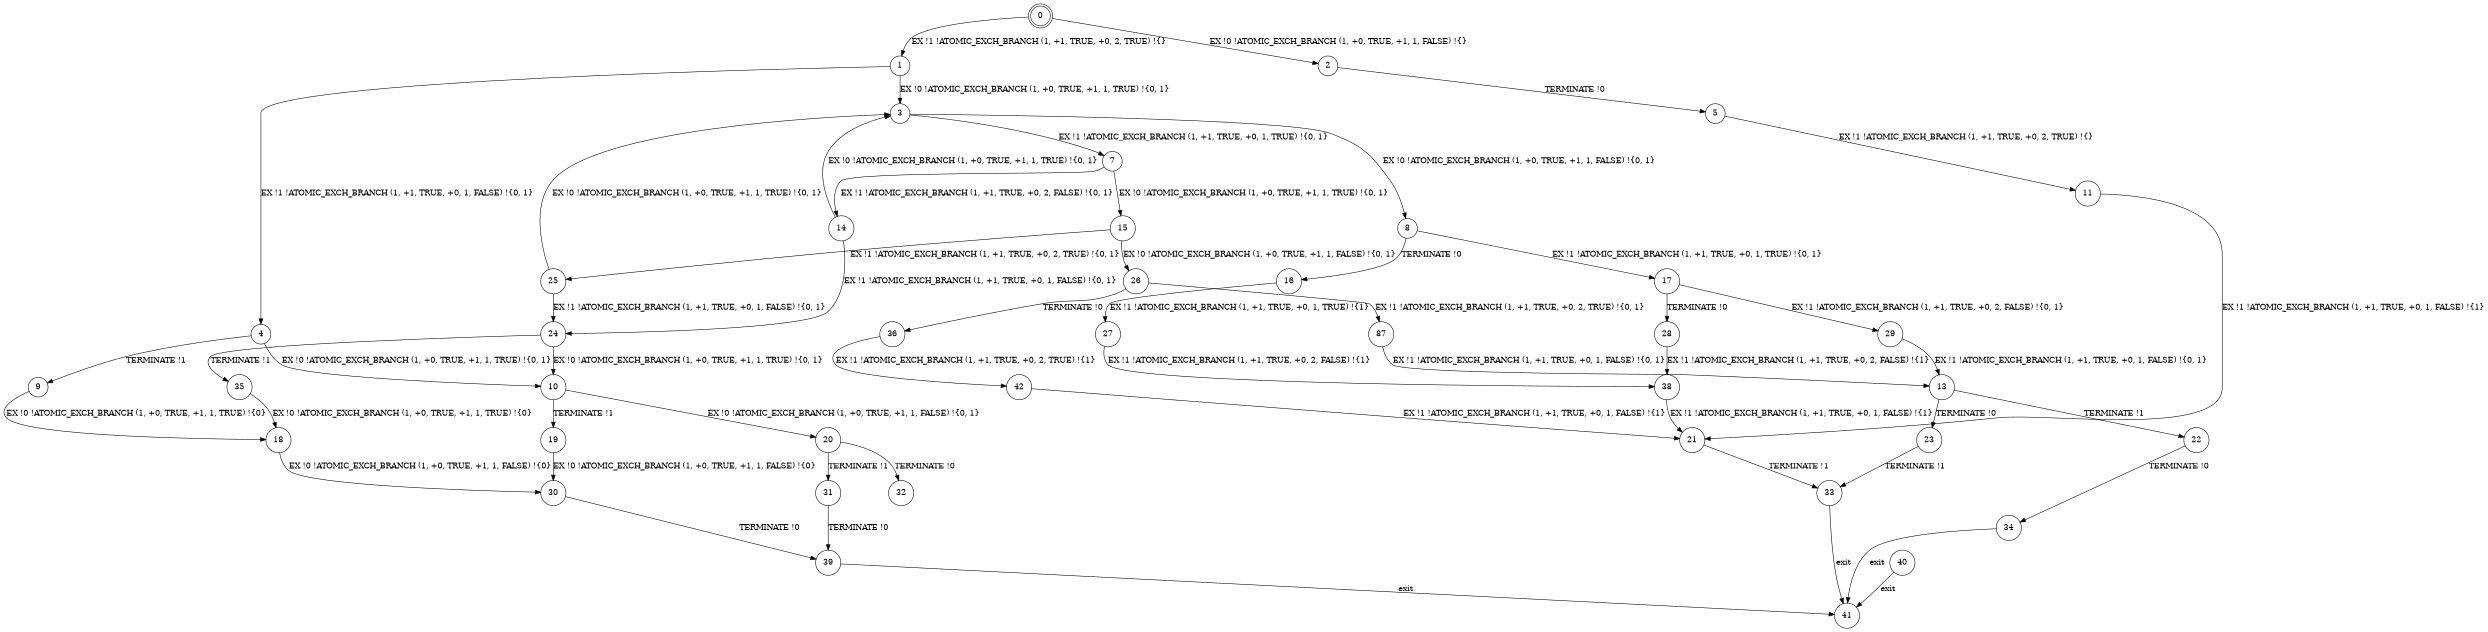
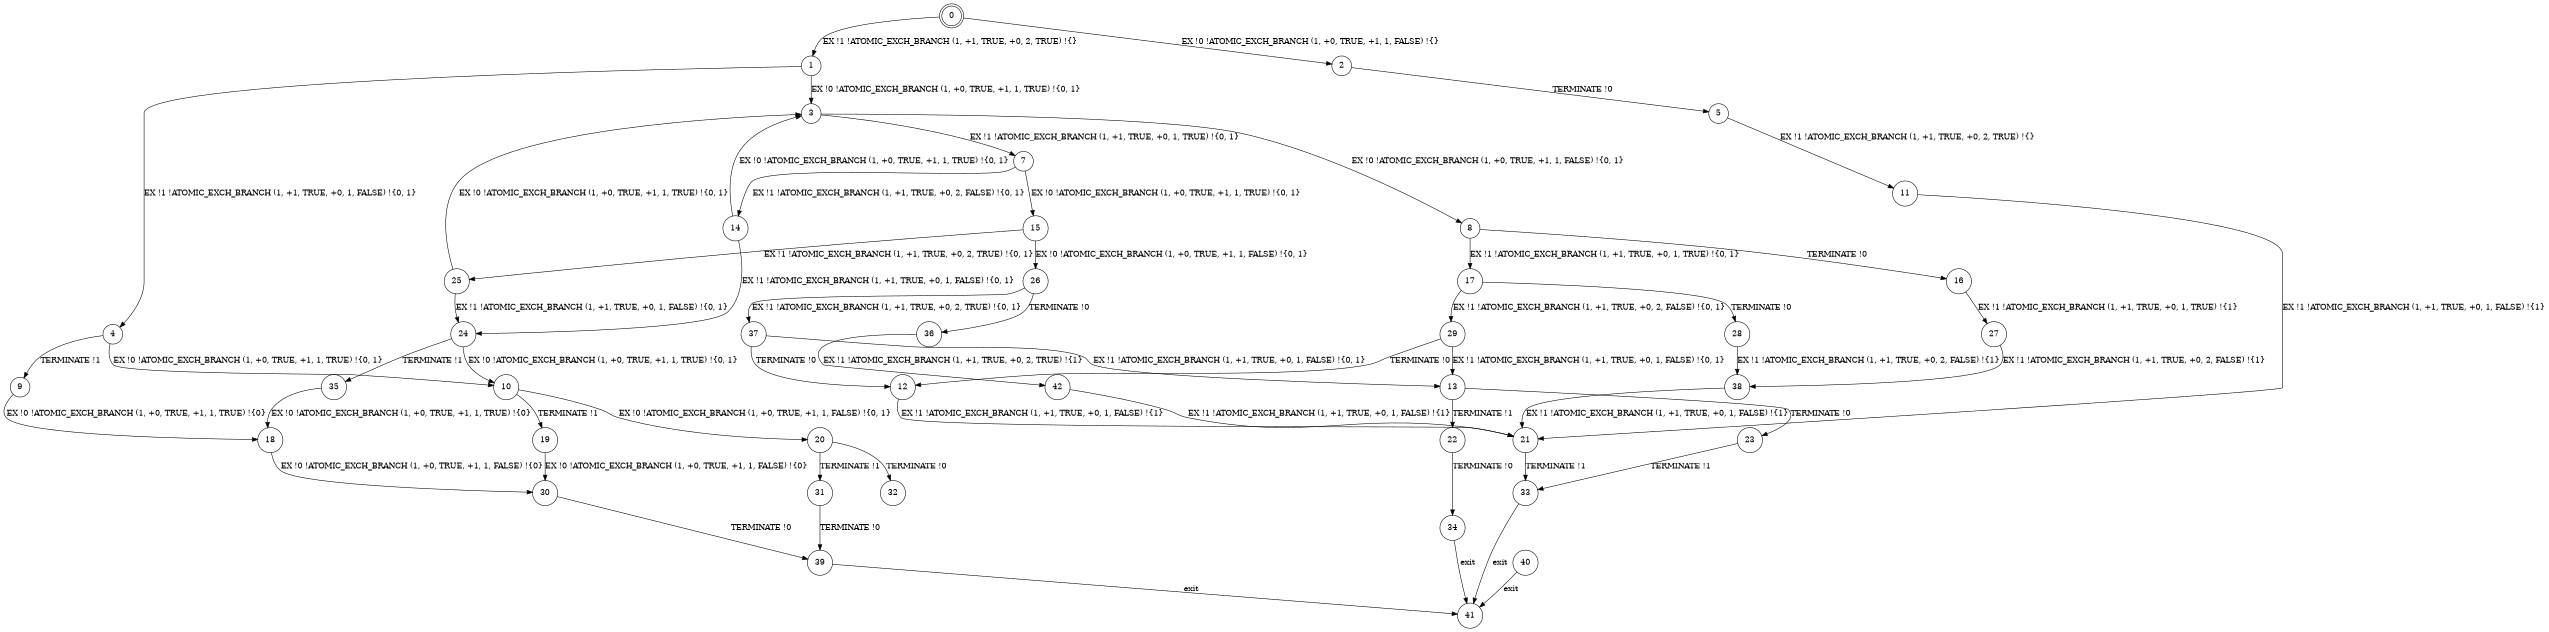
node "87": label "87" -> "37"
node "12": added
